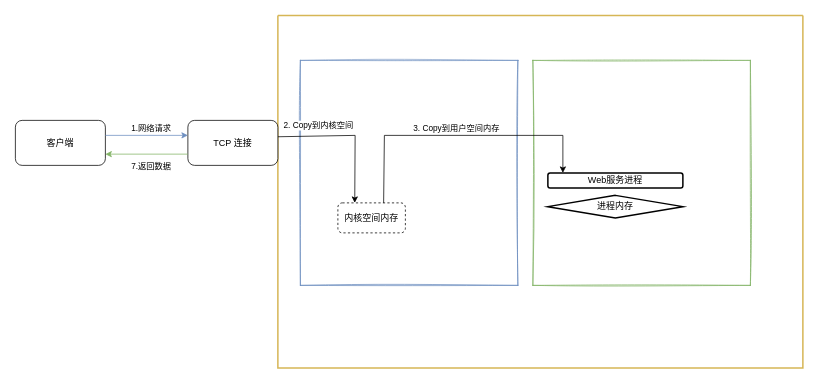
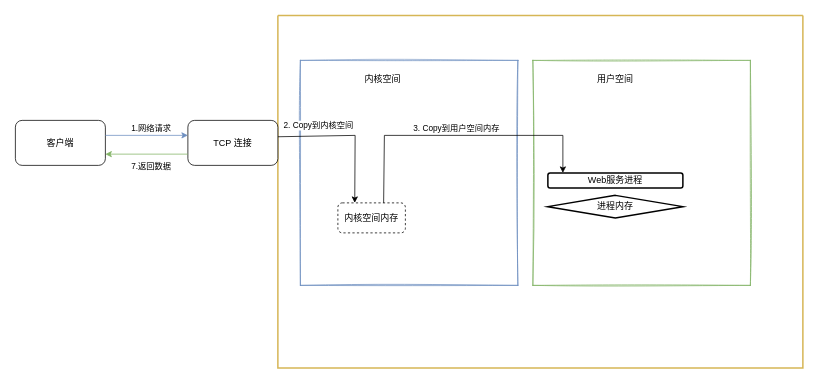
node "内核空间": added
node "用户空间": added
